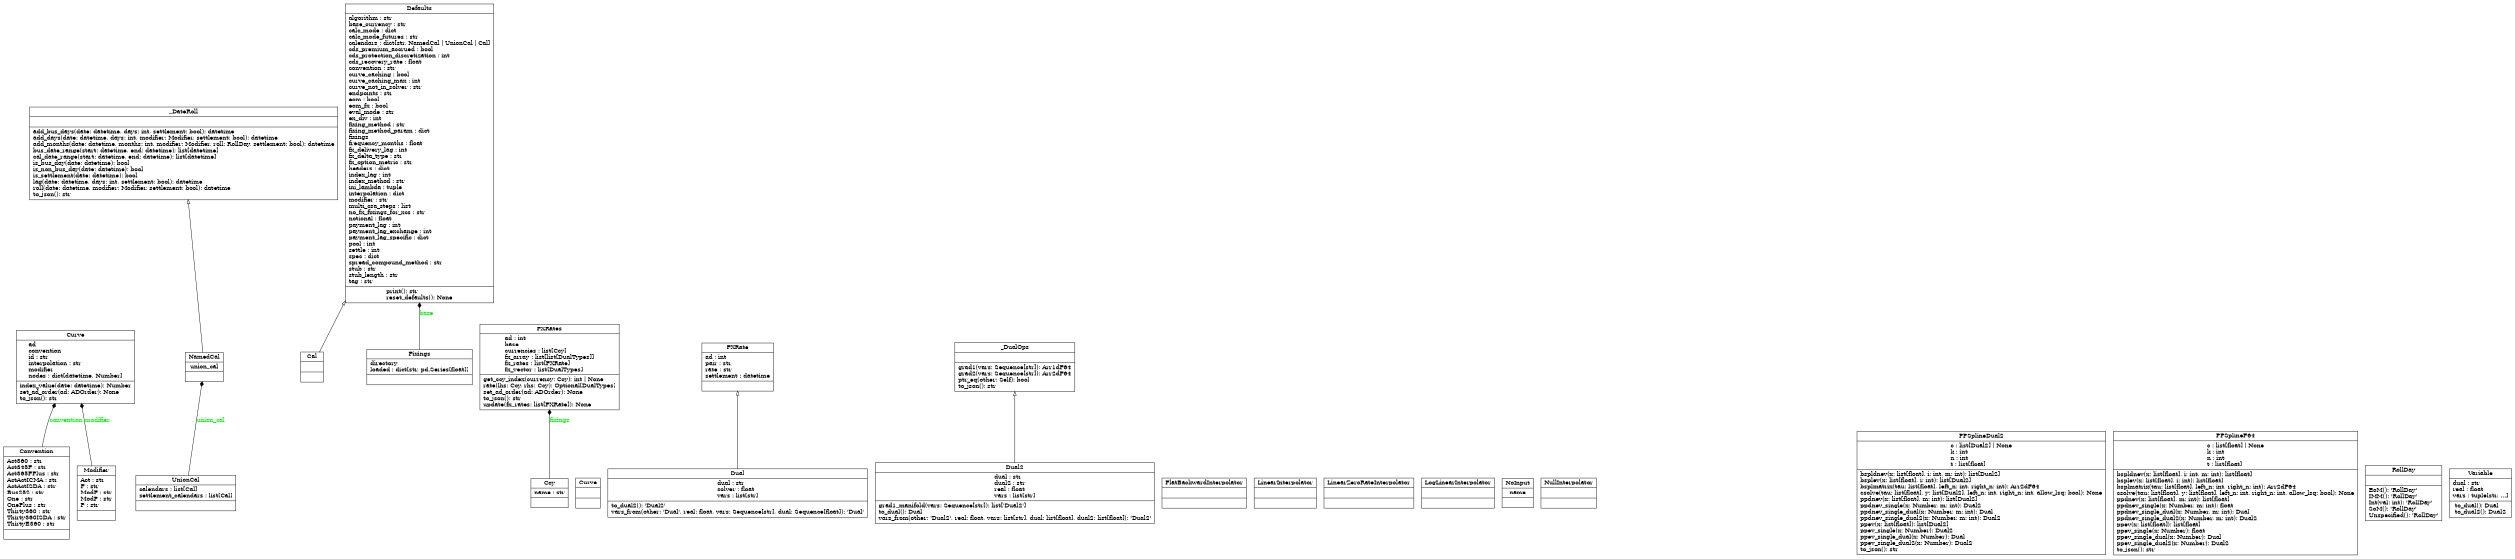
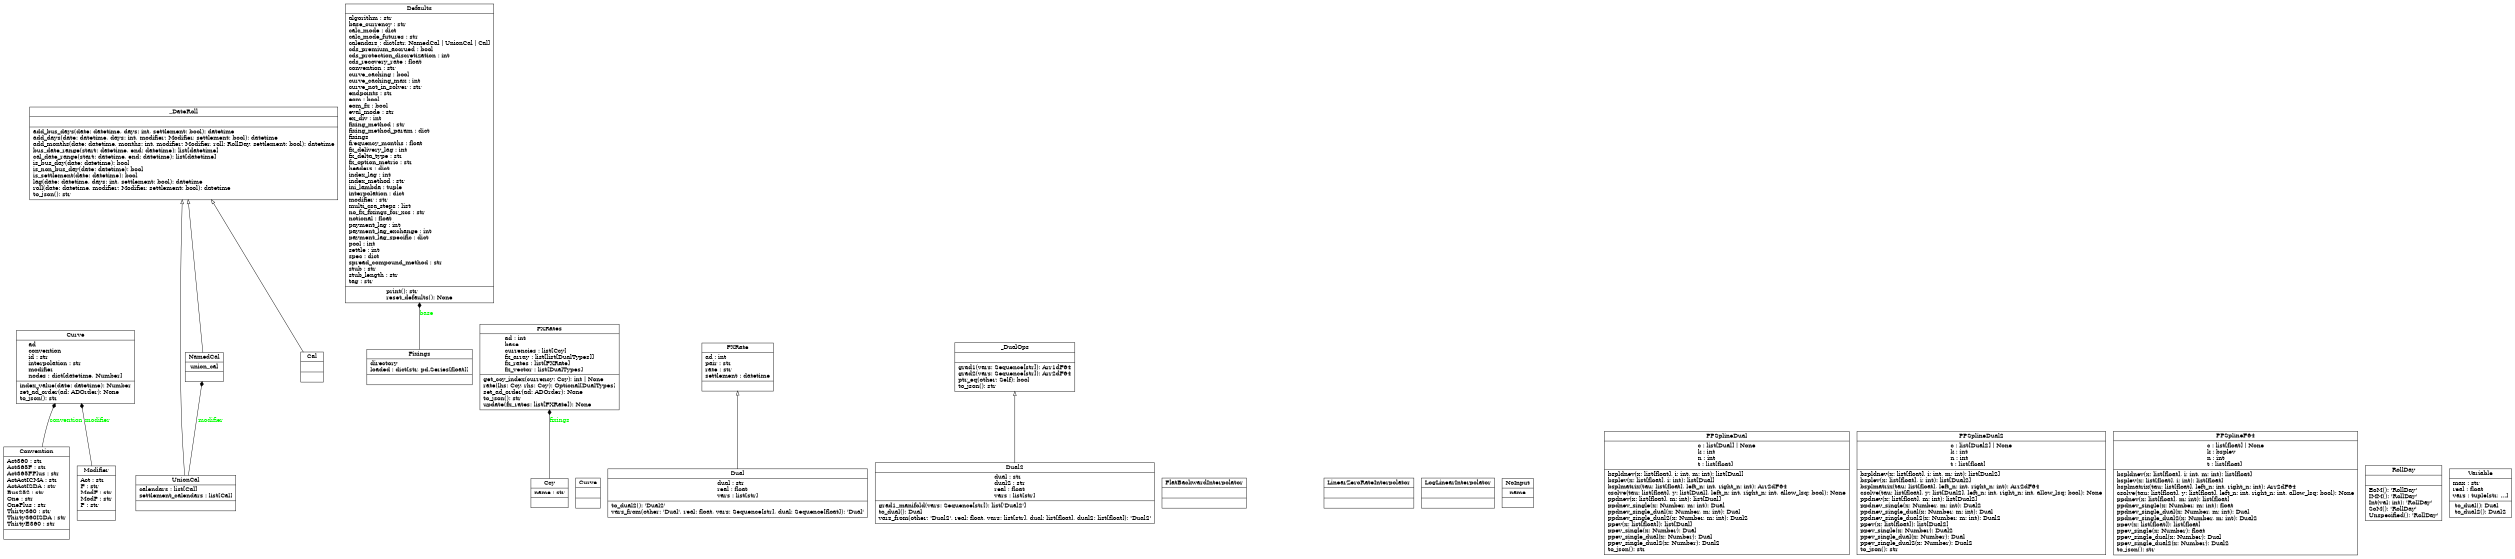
edge "Cal" -> "Defaults": now "Cal" -> "_DateRoll"
edge "UnionCal" -> "_DateRoll": added
edge "UnionCal" -> "NamedCal": label "union_cal" -> "modifier"
node "PPSplineF64": text "k : int" -> "k : bsplev"
node "Convention": text "Act345F : str" -> "Act365F : str"
node "Variable": text "dual : str" -> "max : str"
node "Dual": text "solver : float" -> "real : float"
node "LinearInterpolator": removed
node "NullInterpolator": removed
node "PPSplineDual": added
